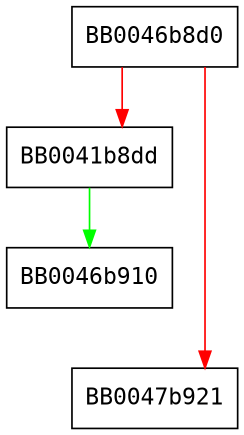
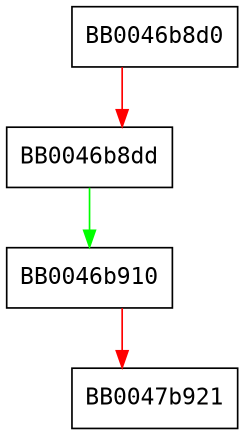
node "BB0041b8dd": label "BB0041b8dd" -> "BB0046b8dd"
edge "BB0046b8d0" -> "BB0047b921": now "BB0046b910" -> "BB0047b921"
